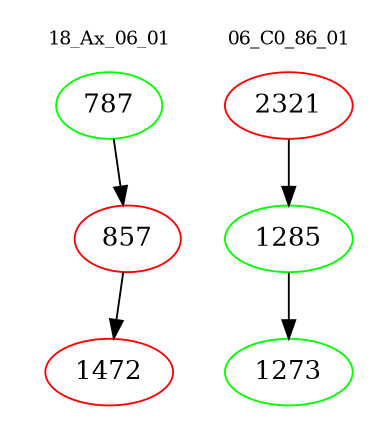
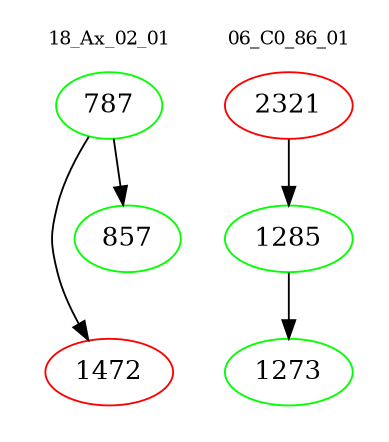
cluster "18_Ax_06_01": label "18_Ax_06_01" -> "18_Ax_02_01"
node "857": color red -> green
edge "857" -> "1472": now "787" -> "1472"
